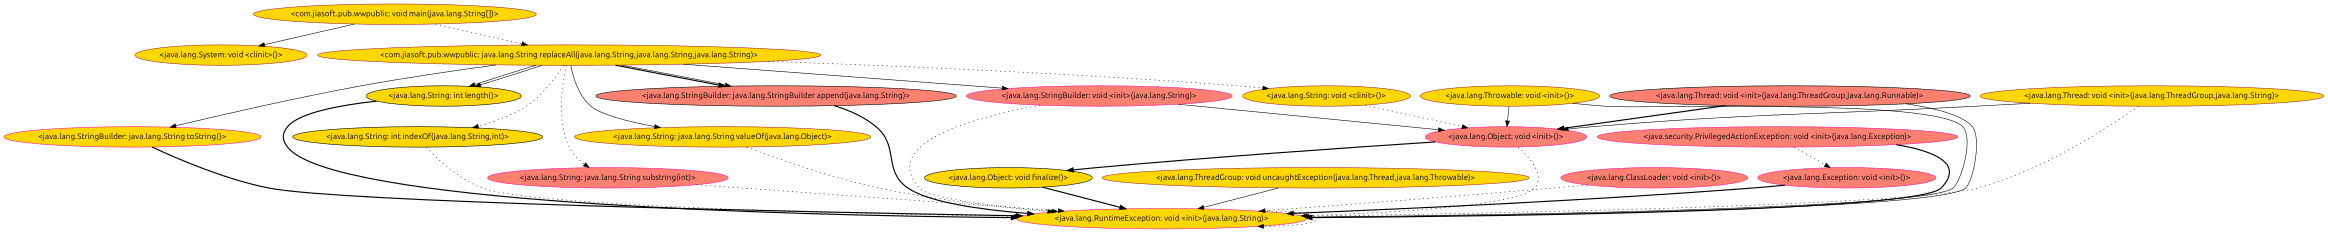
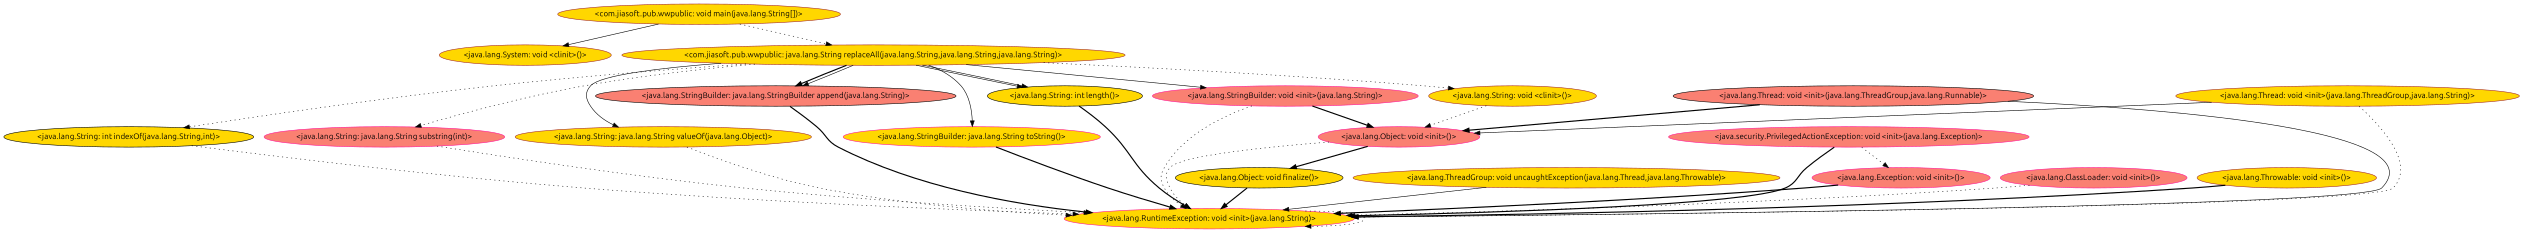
edge "<java.lang.Throwable: void <init>()>" -> "<java.lang.Object: void <init>()>": removed
edge "<java.lang.StringBuilder: void <init>(java.lang.String)>" -> "<java.lang.Object: void <init>()>": style solid -> bold
edge "<java.lang.Throwable: void <init>()>" -> "<java.lang.RuntimeException: void <init>(java.lang.String)>": style solid -> bold
